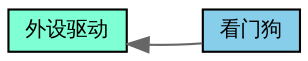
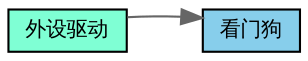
edge "看门狗" -> "外设驱动": reversed
